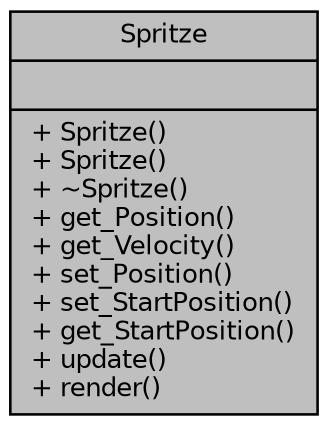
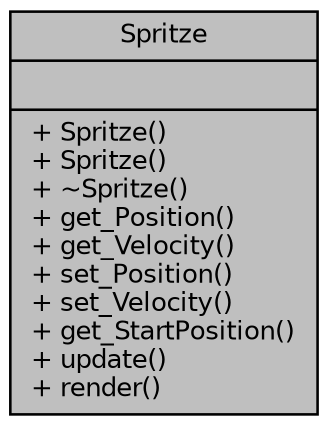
node "Spritze": text "+ set_StartPosition()" -> "+ set_Velocity()"
